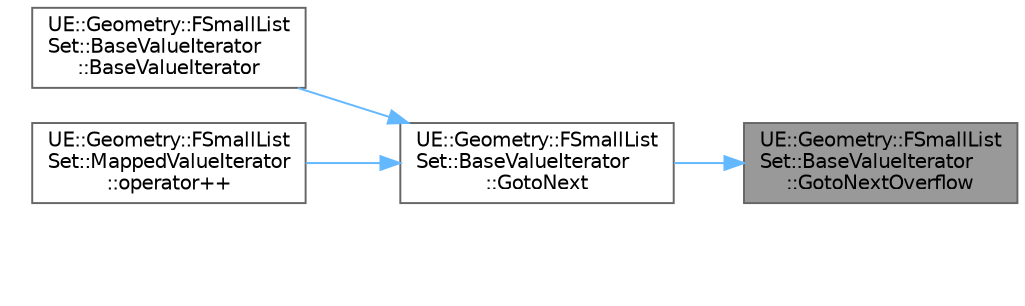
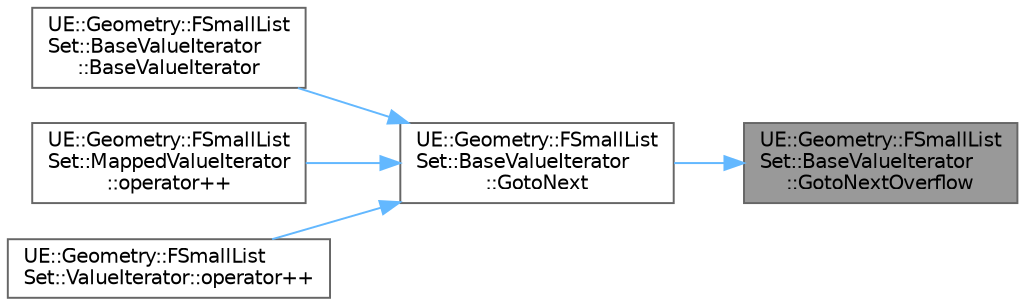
node "UE::Geometry::FSmallList Set::ValueIterator::operator++": added
